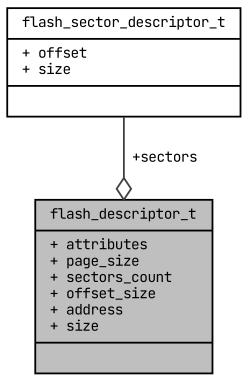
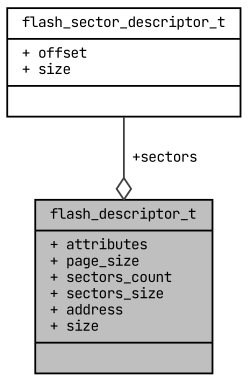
node "flash_descriptor_t": text "+ offset_size" -> "+ sectors_size"
